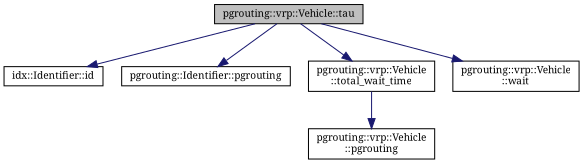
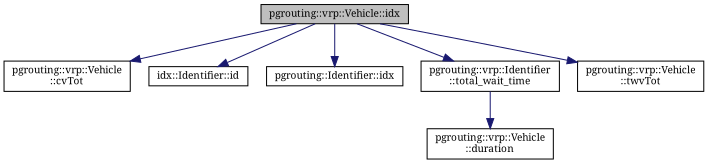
node "pgrouting::vrp::Vehicle::tau": label "pgrouting::vrp::Vehicle::tau" -> "pgrouting::vrp::Vehicle::idx"
node "pgrouting::vrp::Vehicle ::cvTot": added
node "pgrouting::Identifier::pgrouting": label "pgrouting::Identifier::pgrouting" -> "pgrouting::Identifier::idx"
node "pgrouting::vrp::Vehicle ::total_wait_time": label "pgrouting::vrp::Vehicle ::total_wait_time" -> "pgrouting::vrp::Identifier ::total_wait_time"
node "pgrouting::vrp::Vehicle ::wait": label "pgrouting::vrp::Vehicle ::wait" -> "pgrouting::vrp::Vehicle ::twvTot"
node "pgrouting::vrp::Vehicle ::pgrouting": label "pgrouting::vrp::Vehicle ::pgrouting" -> "pgrouting::vrp::Vehicle ::duration"
